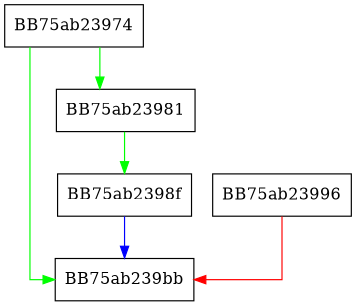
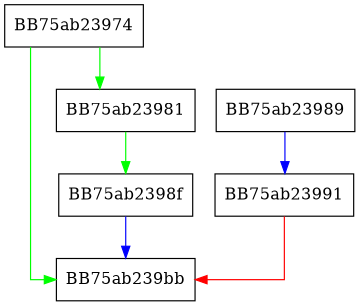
node "BB75ab23989": added
node "BB75ab23996": label "BB75ab23996" -> "BB75ab23991"
